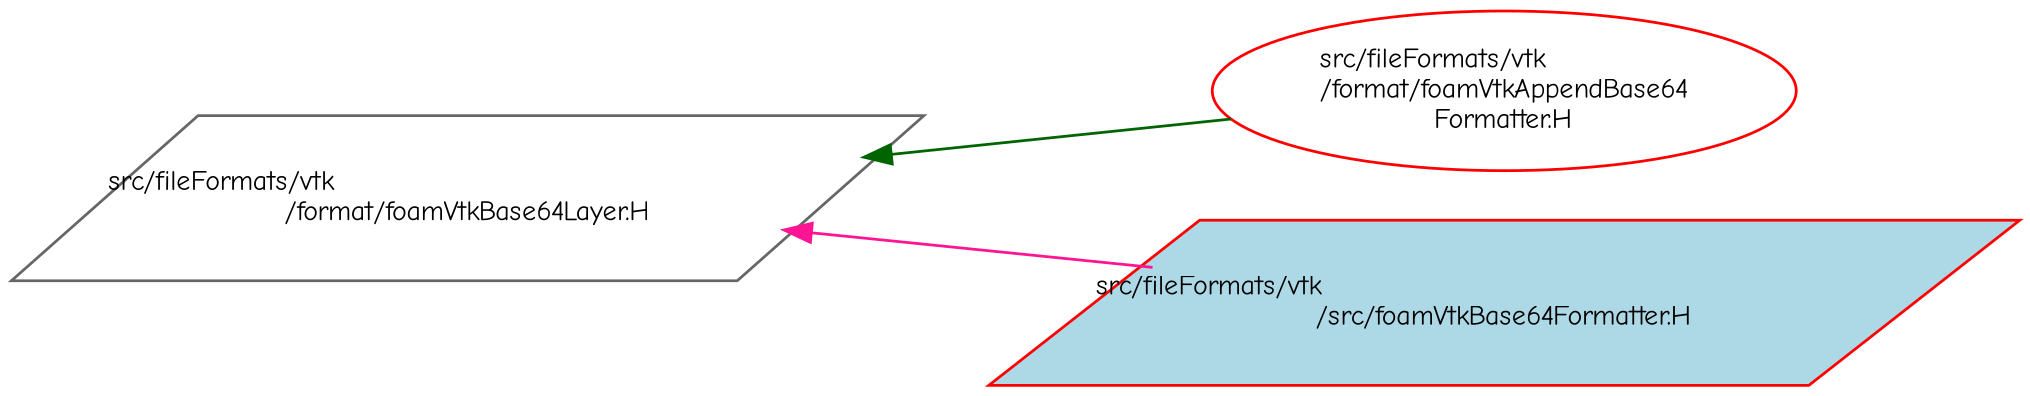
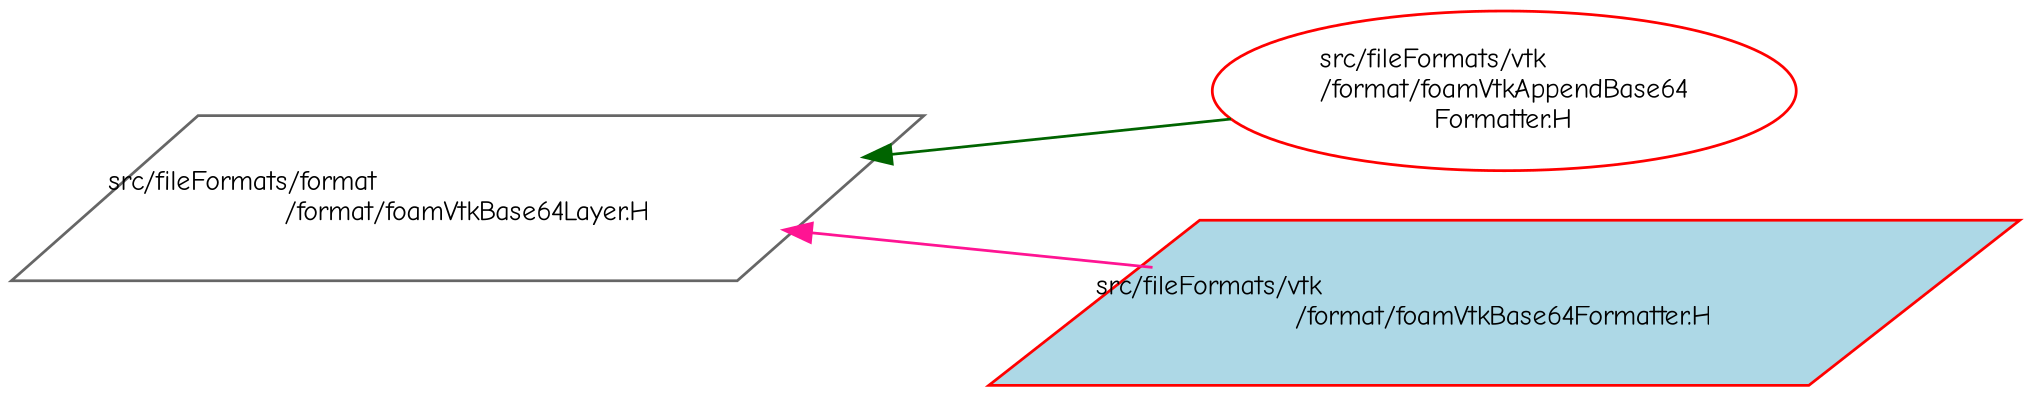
node "src/fileFormats/vtk /format/foamVtkBase64Layer.H": label "src/fileFormats/vtk /format/foamVtkBase64Layer.H" -> "src/fileFormats/format /format/foamVtkBase64Layer.H"
node "src/fileFormats/vtk /src/foamVtkBase64Formatter.H": label "src/fileFormats/vtk /src/foamVtkBase64Formatter.H" -> "src/fileFormats/vtk /format/foamVtkBase64Formatter.H"
